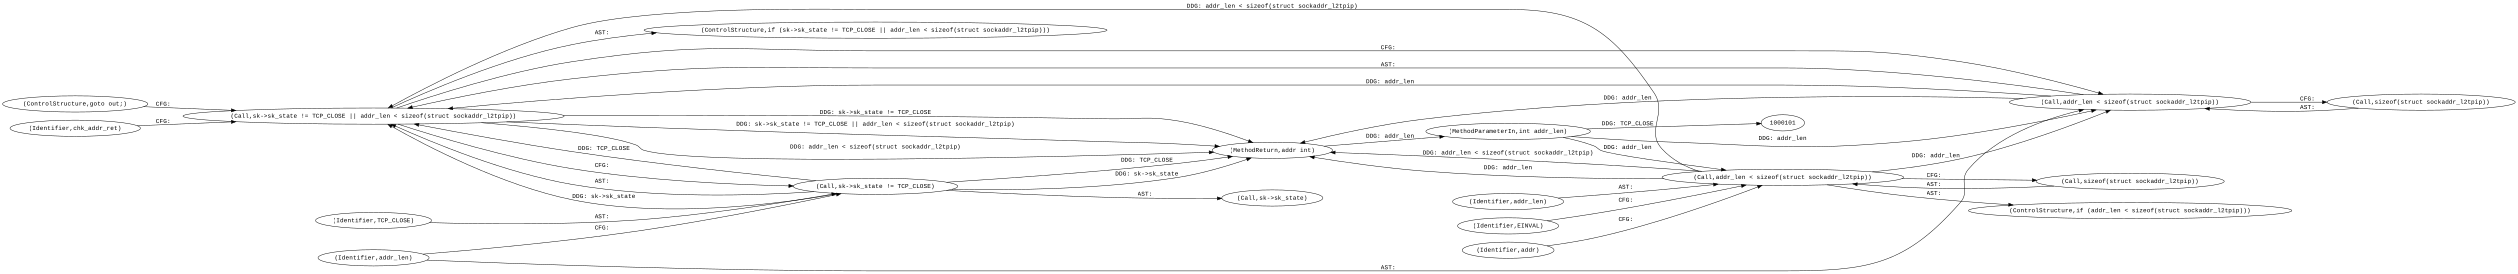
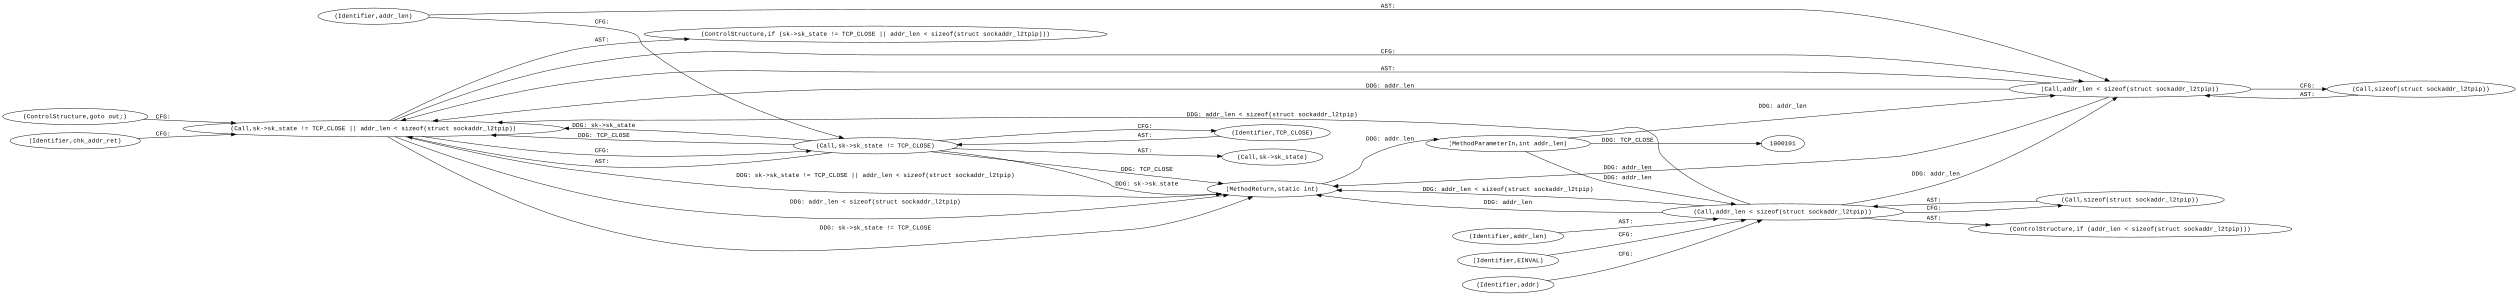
edge "(Call,sk->sk_state != TCP_CLOSE)" -> "(Identifier,TCP_CLOSE)": added, label "CFG:"
node "(MethodReturn,addr int)": label "(MethodReturn,addr int)" -> "(MethodReturn,static int)"
